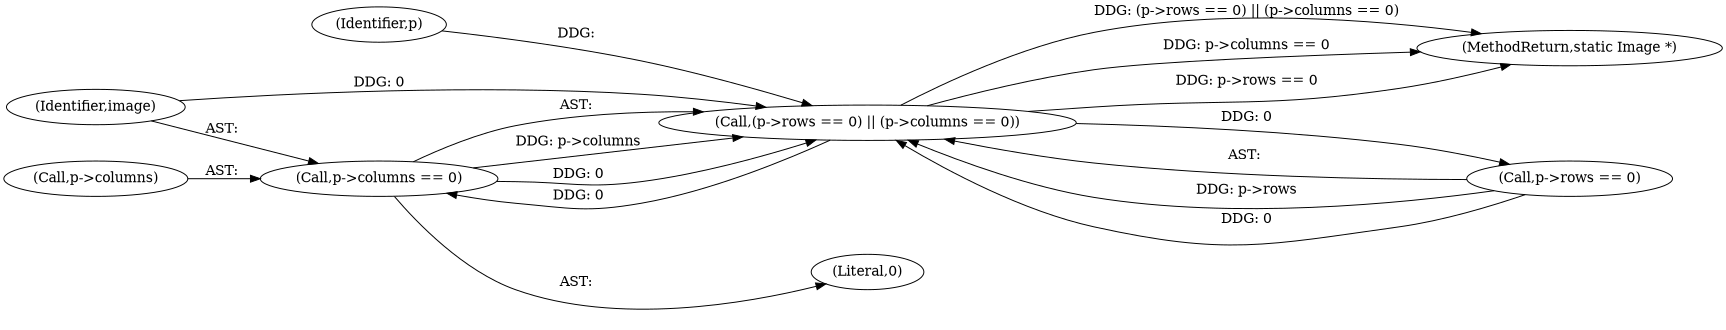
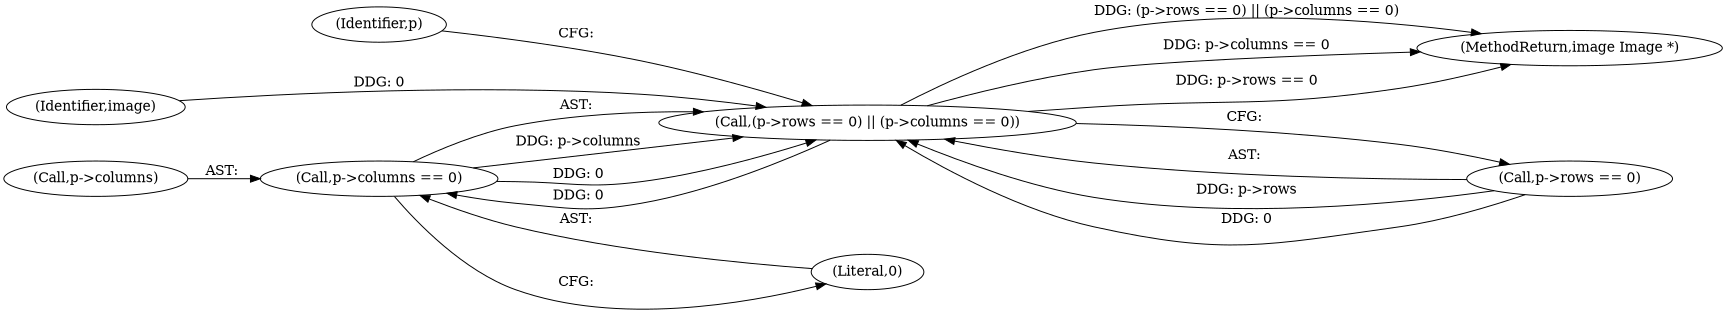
edge "(Identifier,p)" -> "(Call,(p->rows == 0) || (p->columns == 0))": label "DDG: " -> "CFG: "
node "(MethodReturn,static Image *)": label "(MethodReturn,static Image *)" -> "(MethodReturn,image Image *)"
edge "(Call,(p->rows == 0) || (p->columns == 0))" -> "(Call,p->rows == 0)": label "DDG: 0" -> "CFG: "
edge "(Identifier,image)" -> "(Call,p->columns == 0)": now "(Literal,0)" -> "(Call,p->columns == 0)"
edge "(Call,p->columns == 0)" -> "(Literal,0)": label "AST: " -> "CFG: "
